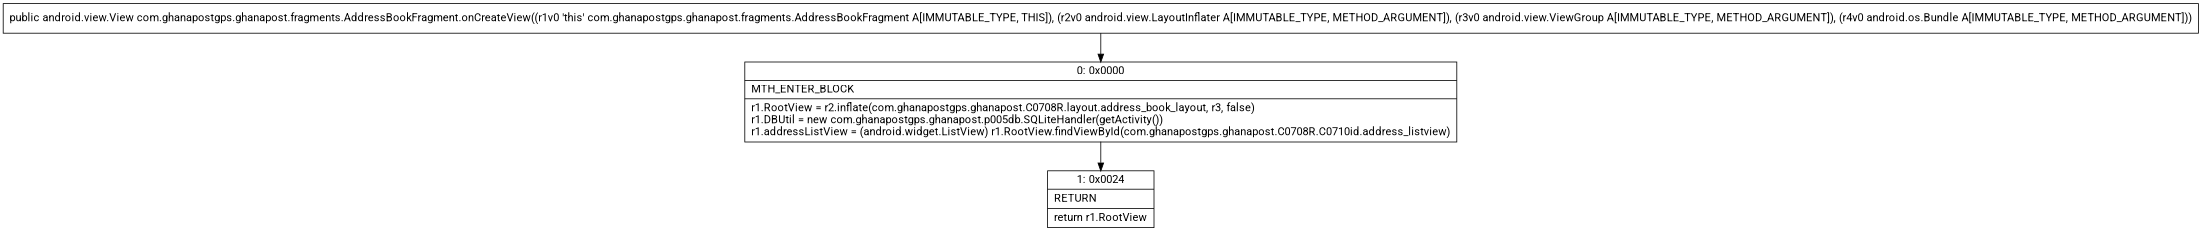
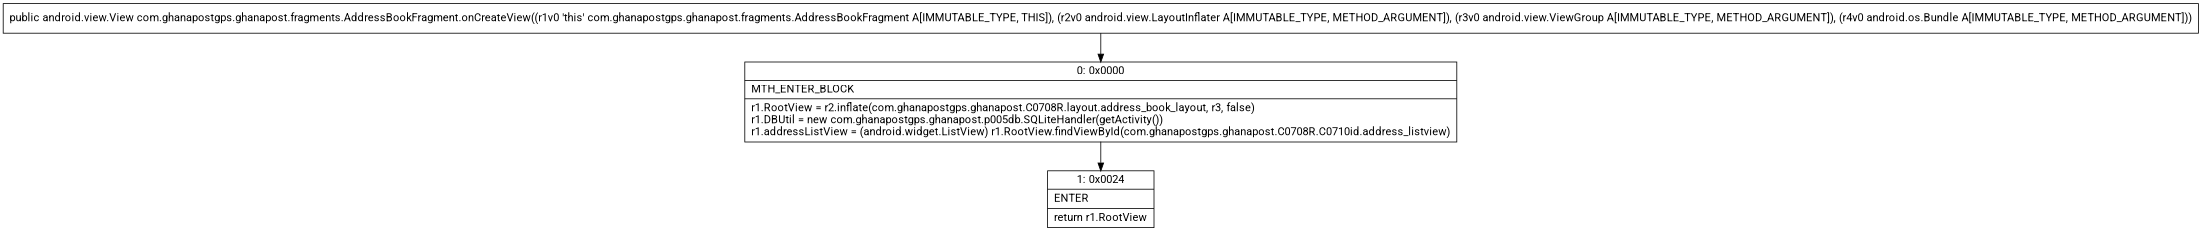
node "1: 0x0024": text "RETURN" -> "ENTER"
